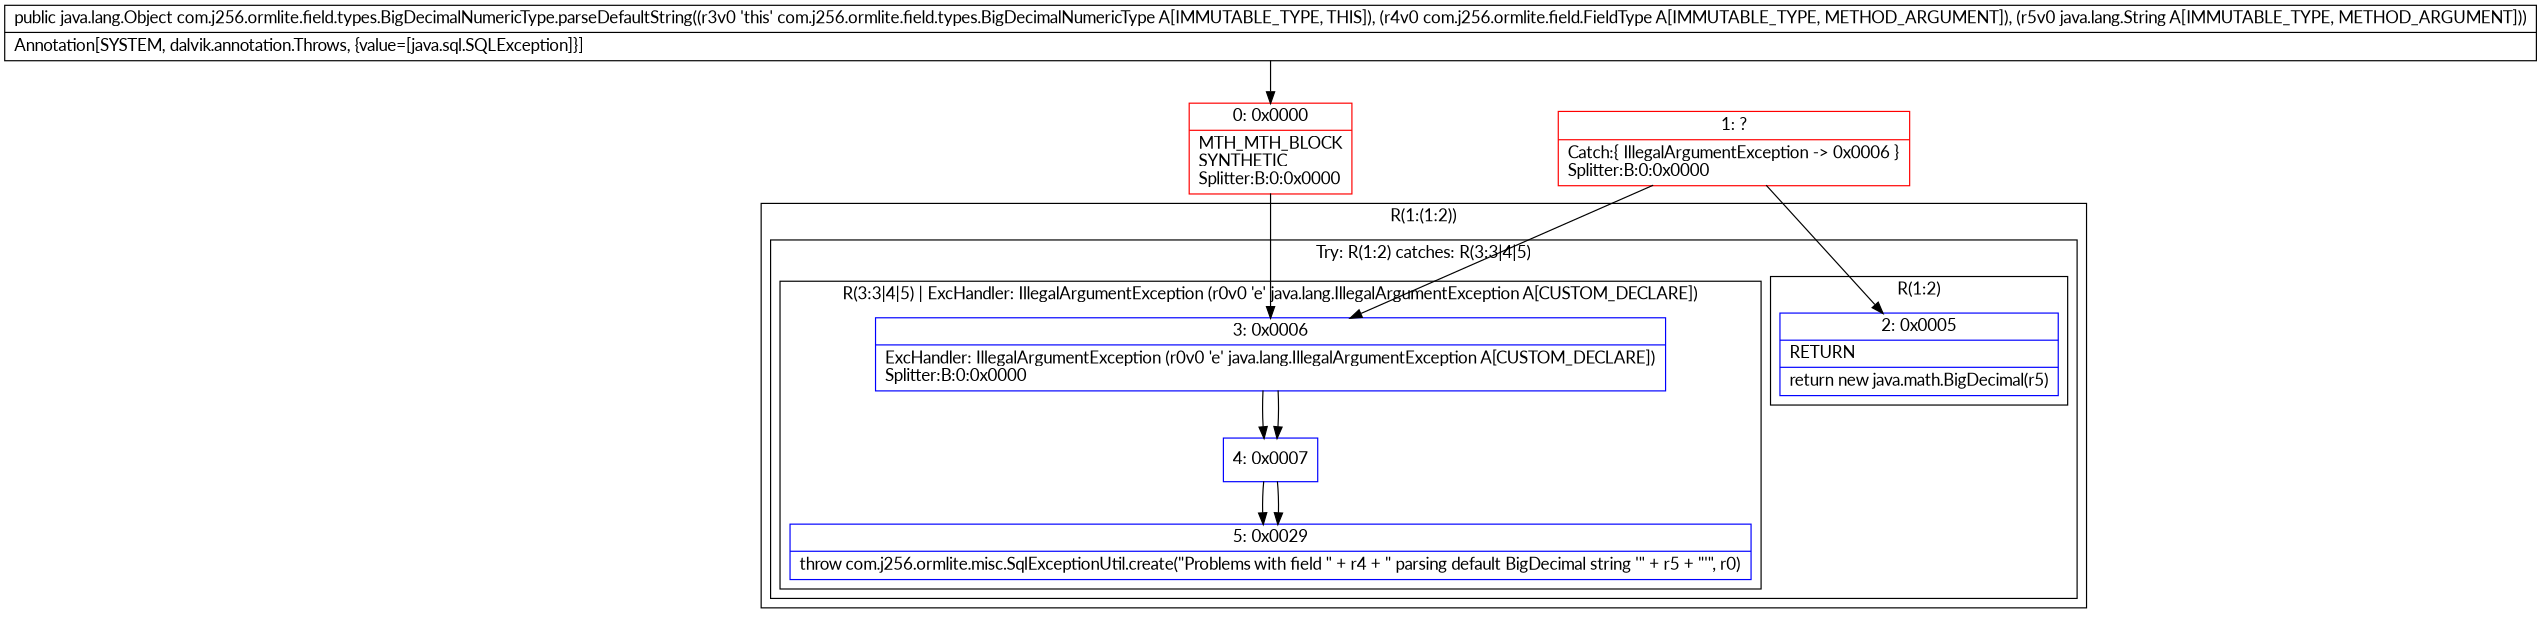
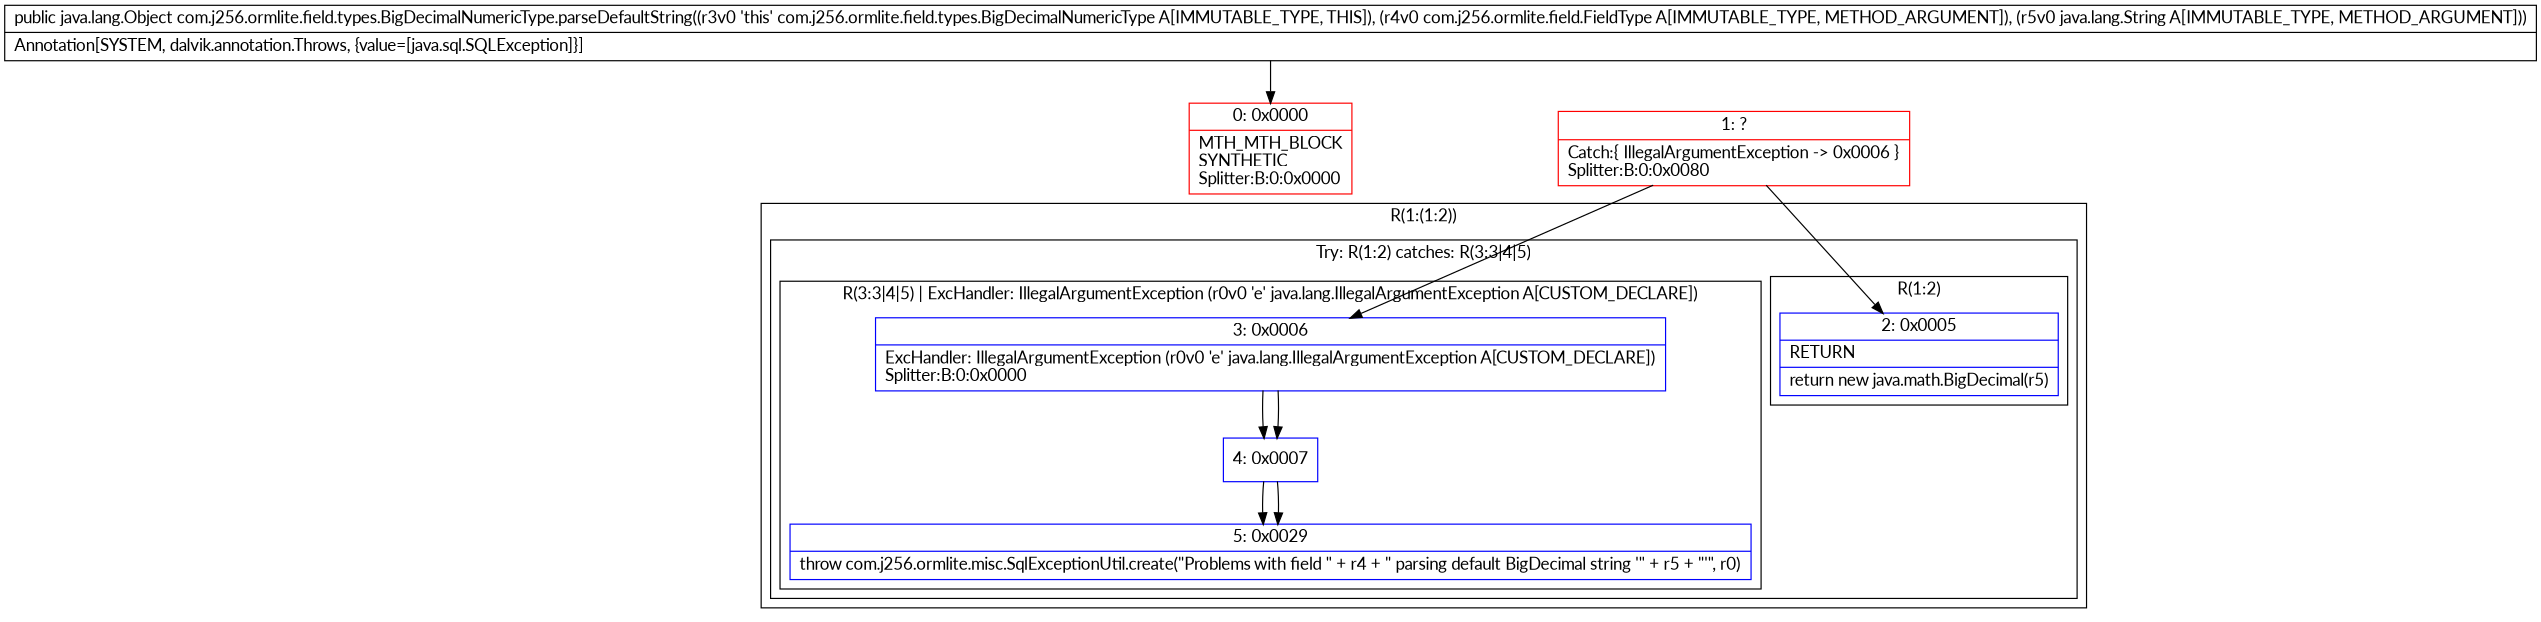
node "1: ?": text "Splitter:B:0:0x0000" -> "Splitter:B:0:0x0080"
edge "0: 0x0000" -> "3: 0x0006": removed
